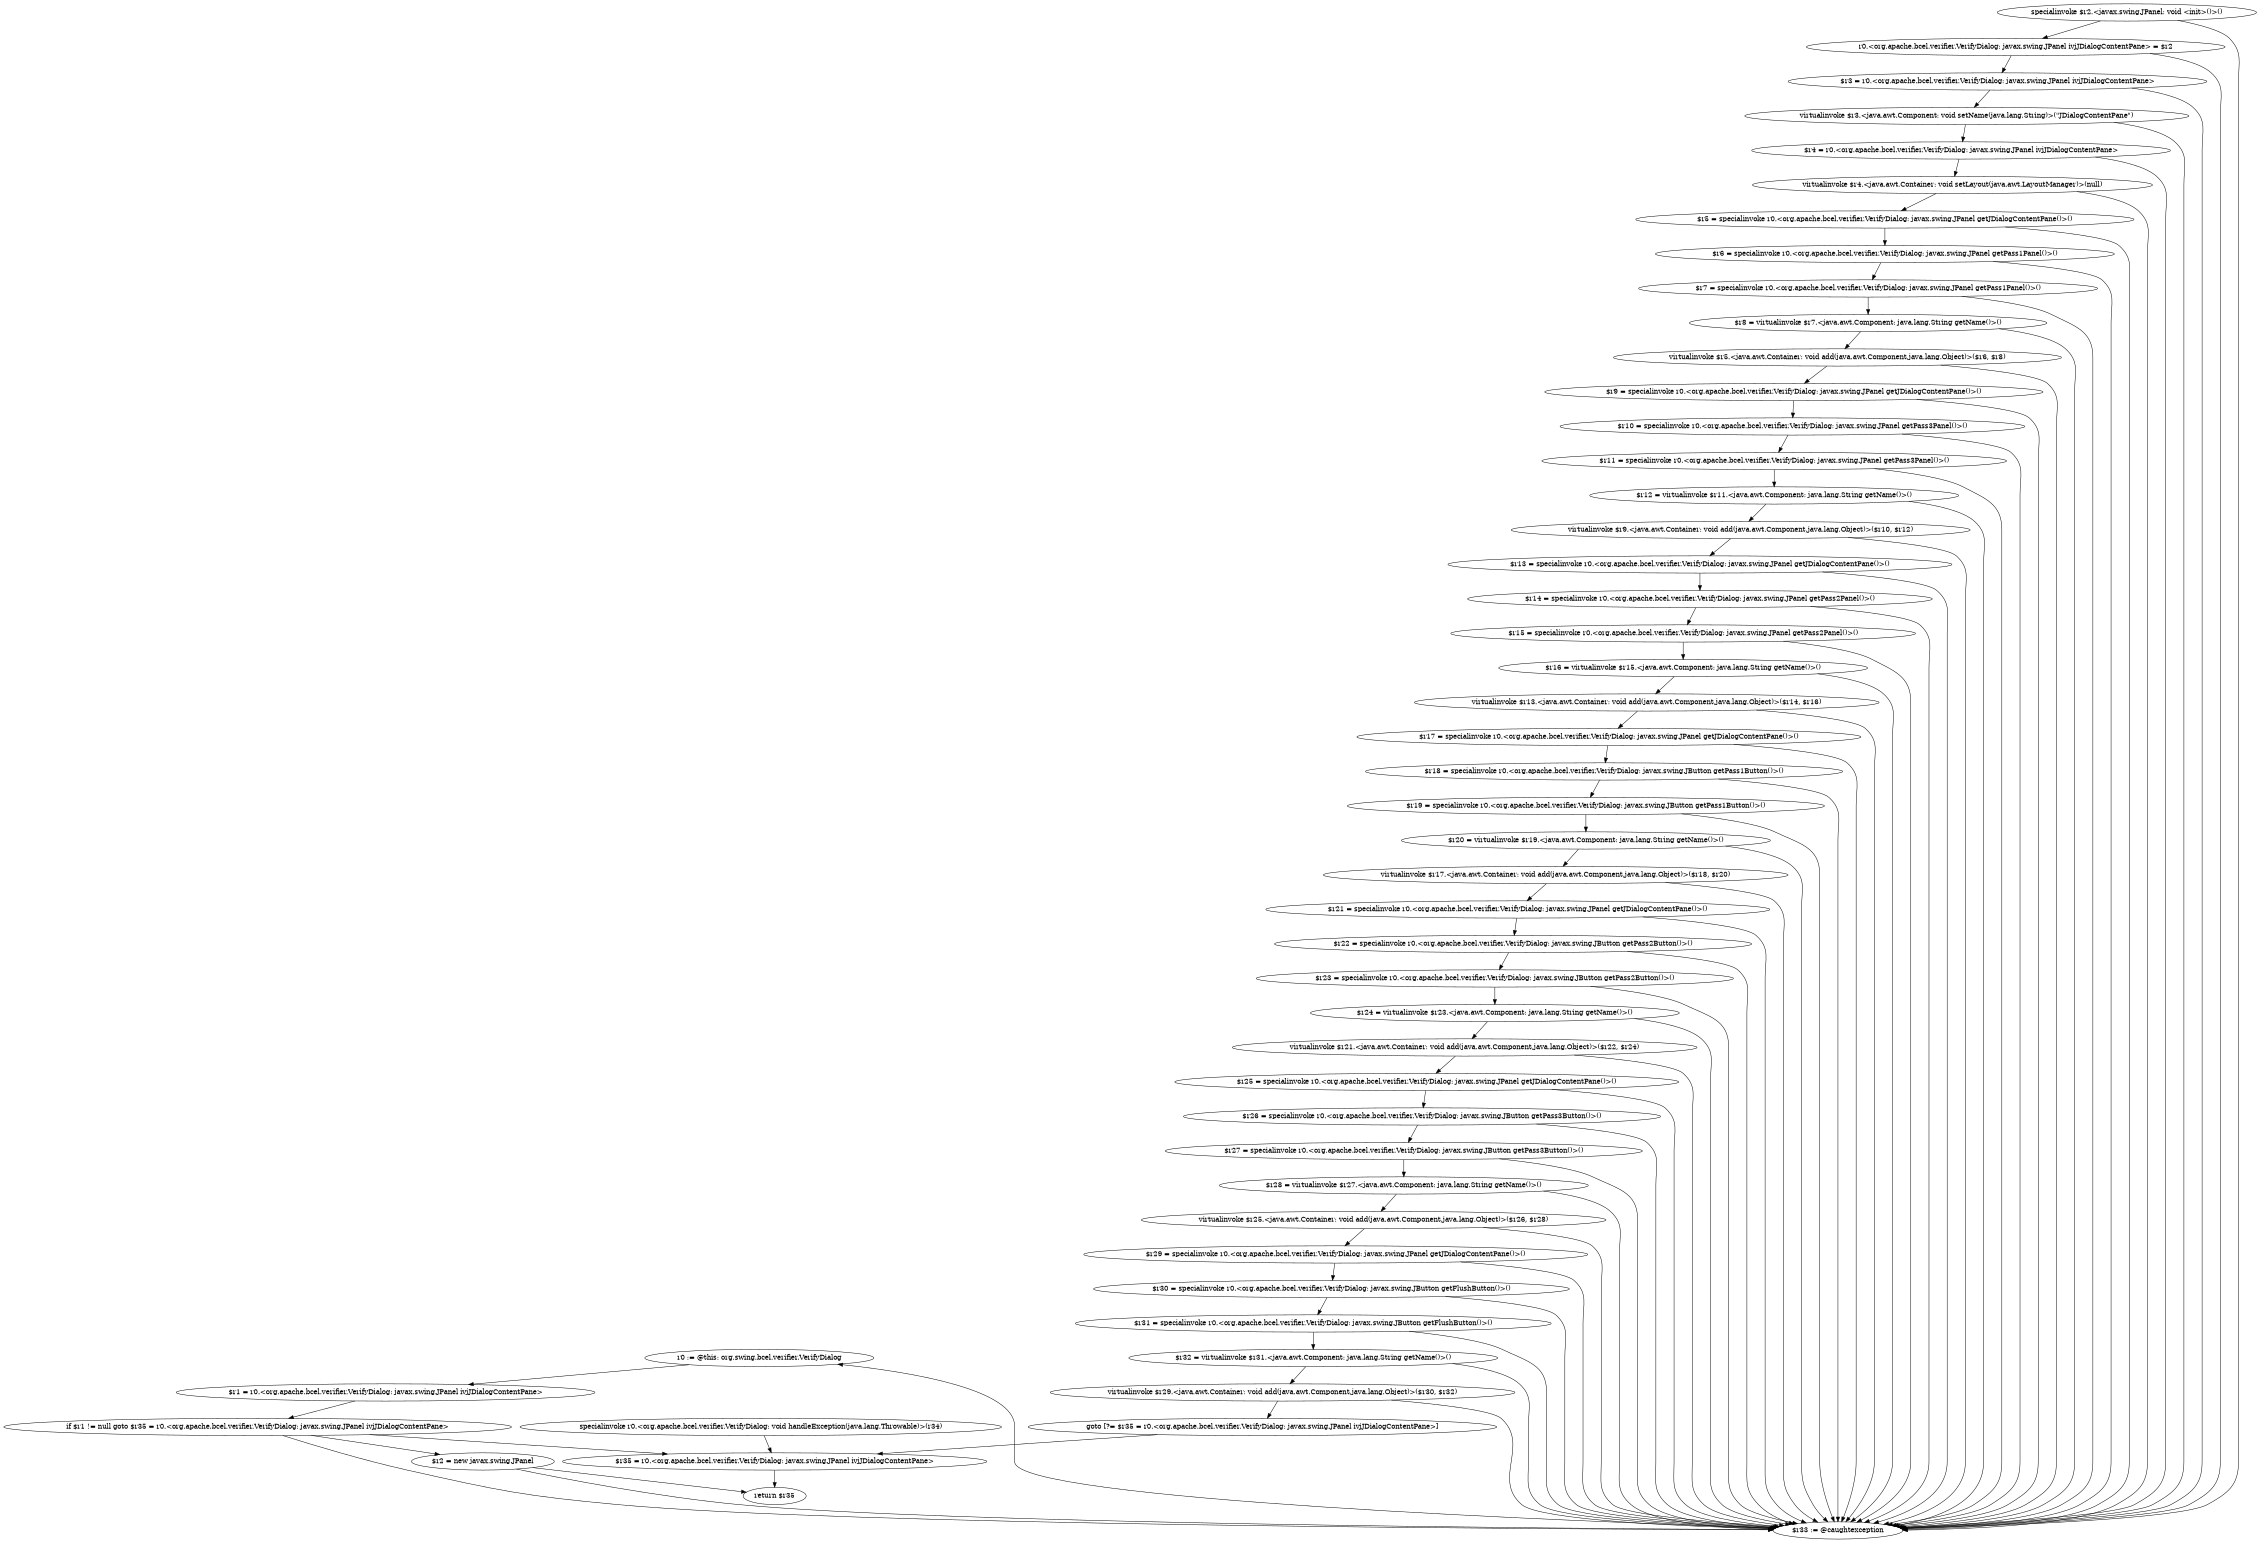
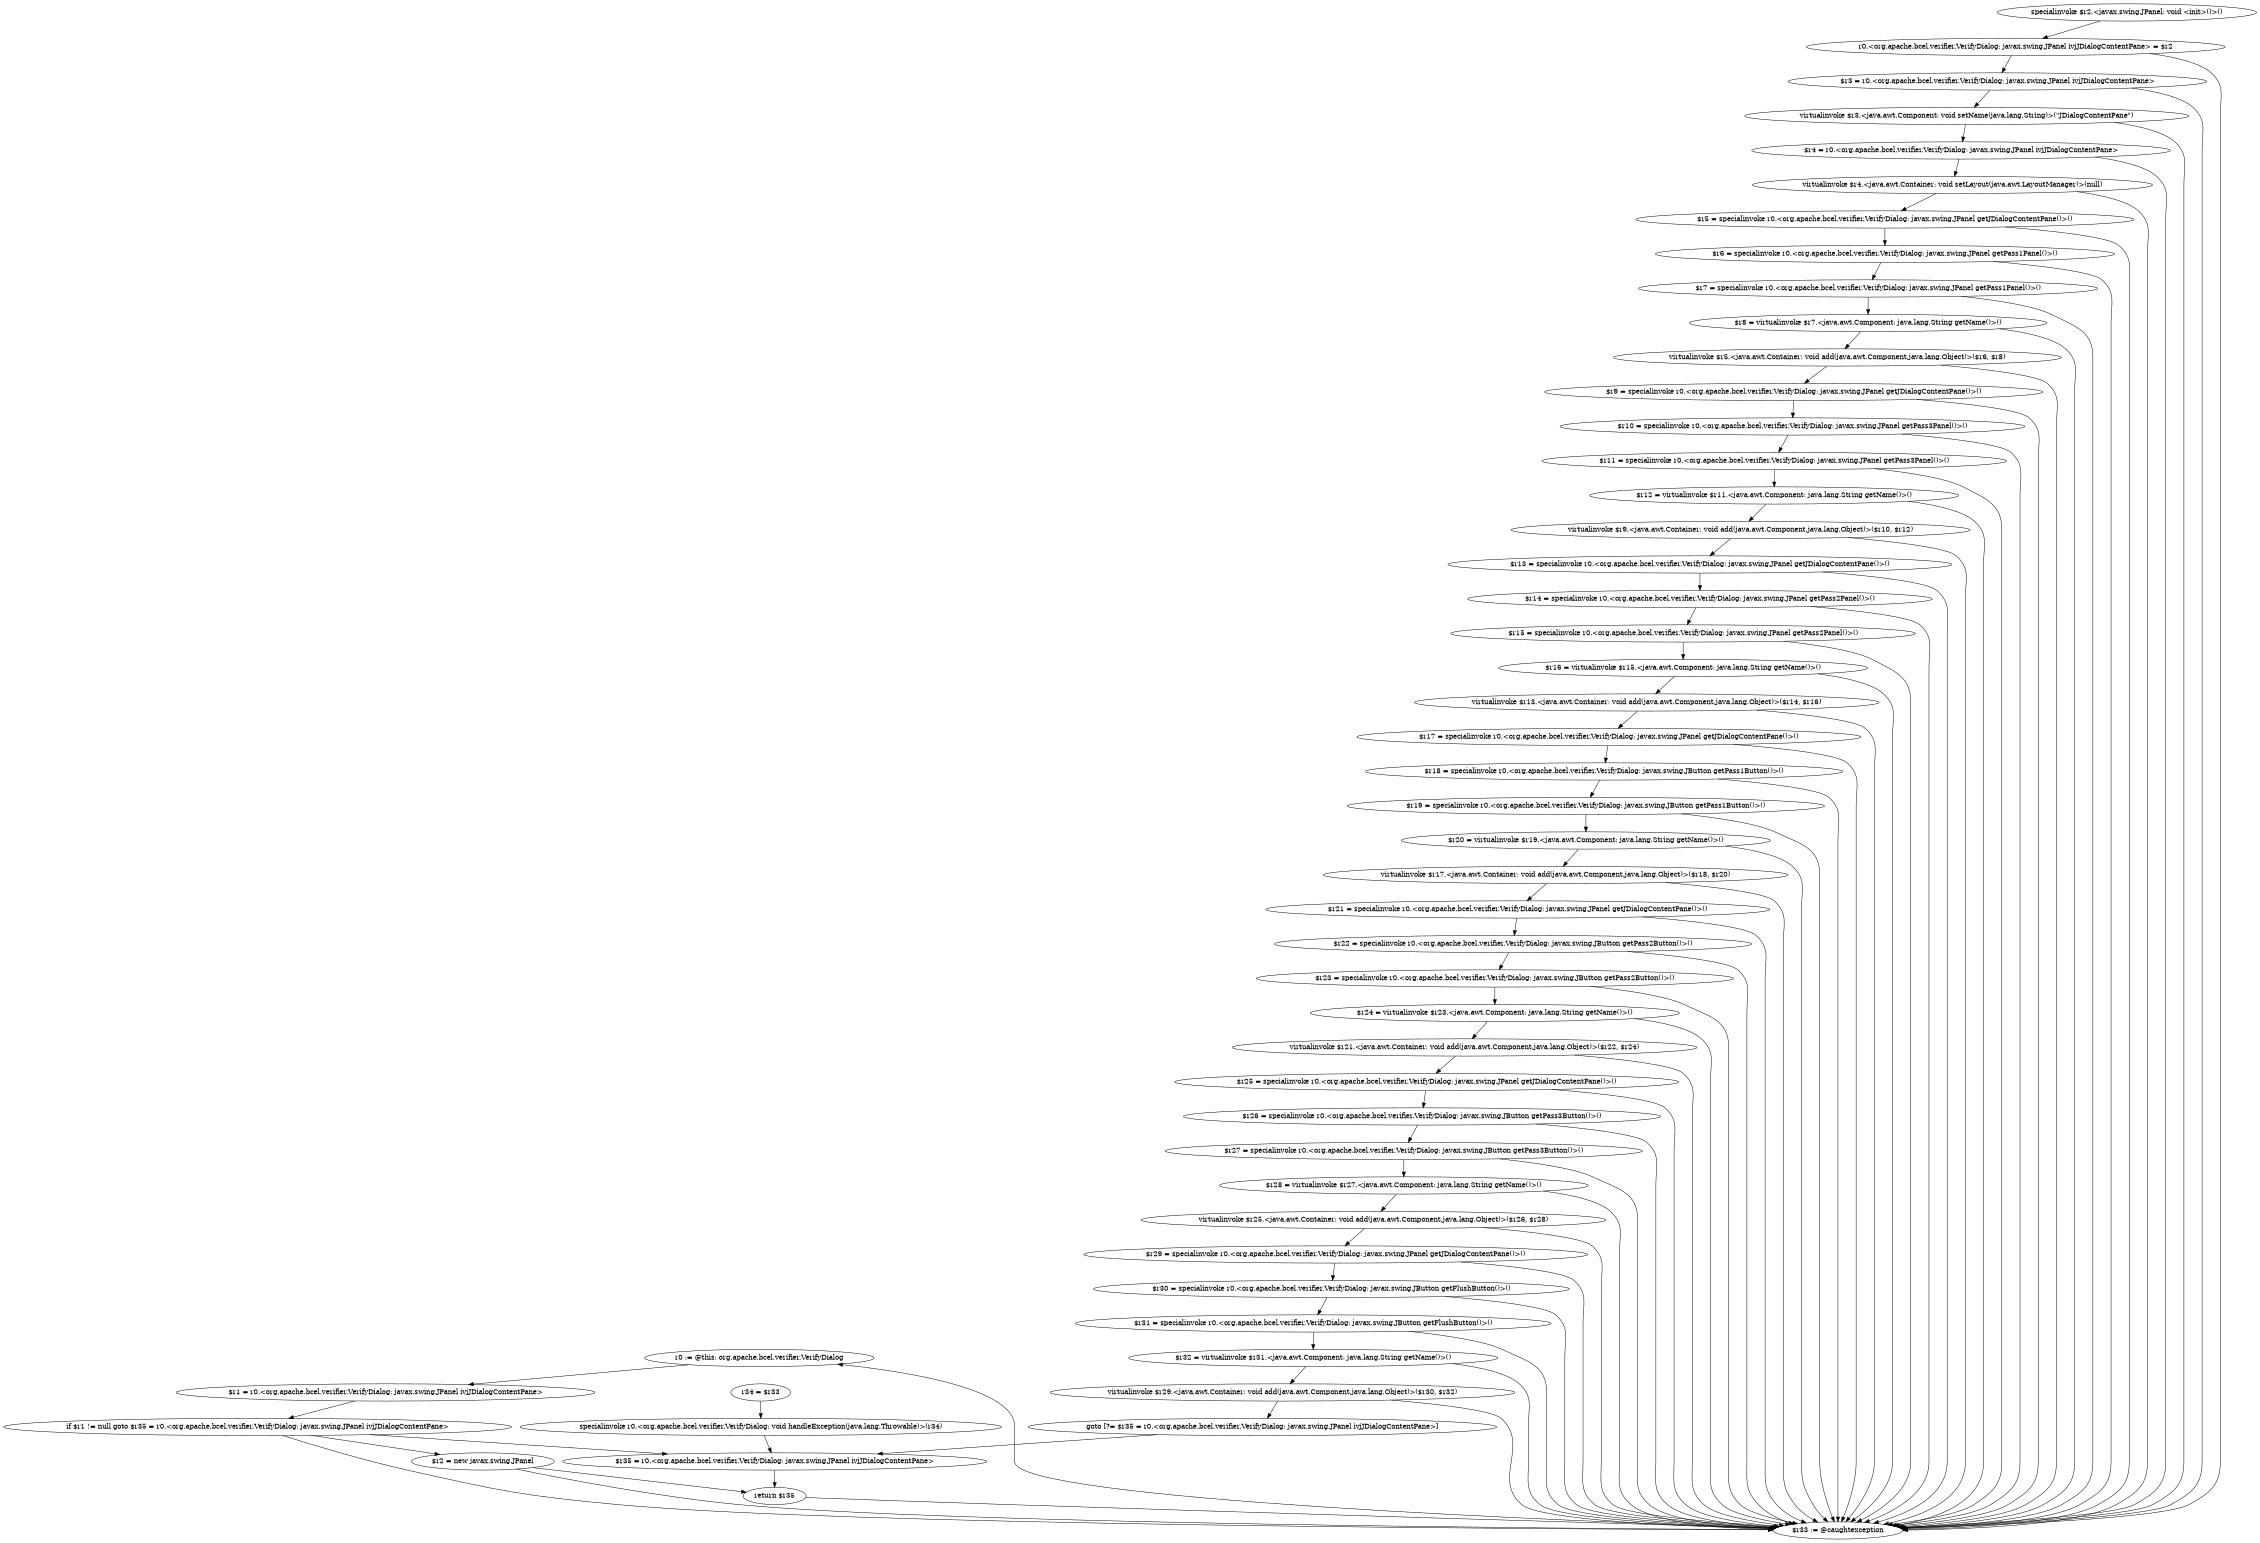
edge "specialinvoke $r2.<javax.swing.JPanel: void <init>()>()" -> "$r33 := @caughtexception": now "return $r35" -> "$r33 := @caughtexception"
node "r0 := @this: org.swing.bcel.verifier.VerifyDialog": label "r0 := @this: org.swing.bcel.verifier.VerifyDialog" -> "r0 := @this: org.apache.bcel.verifier.VerifyDialog"
node "r34 = $r33": added
